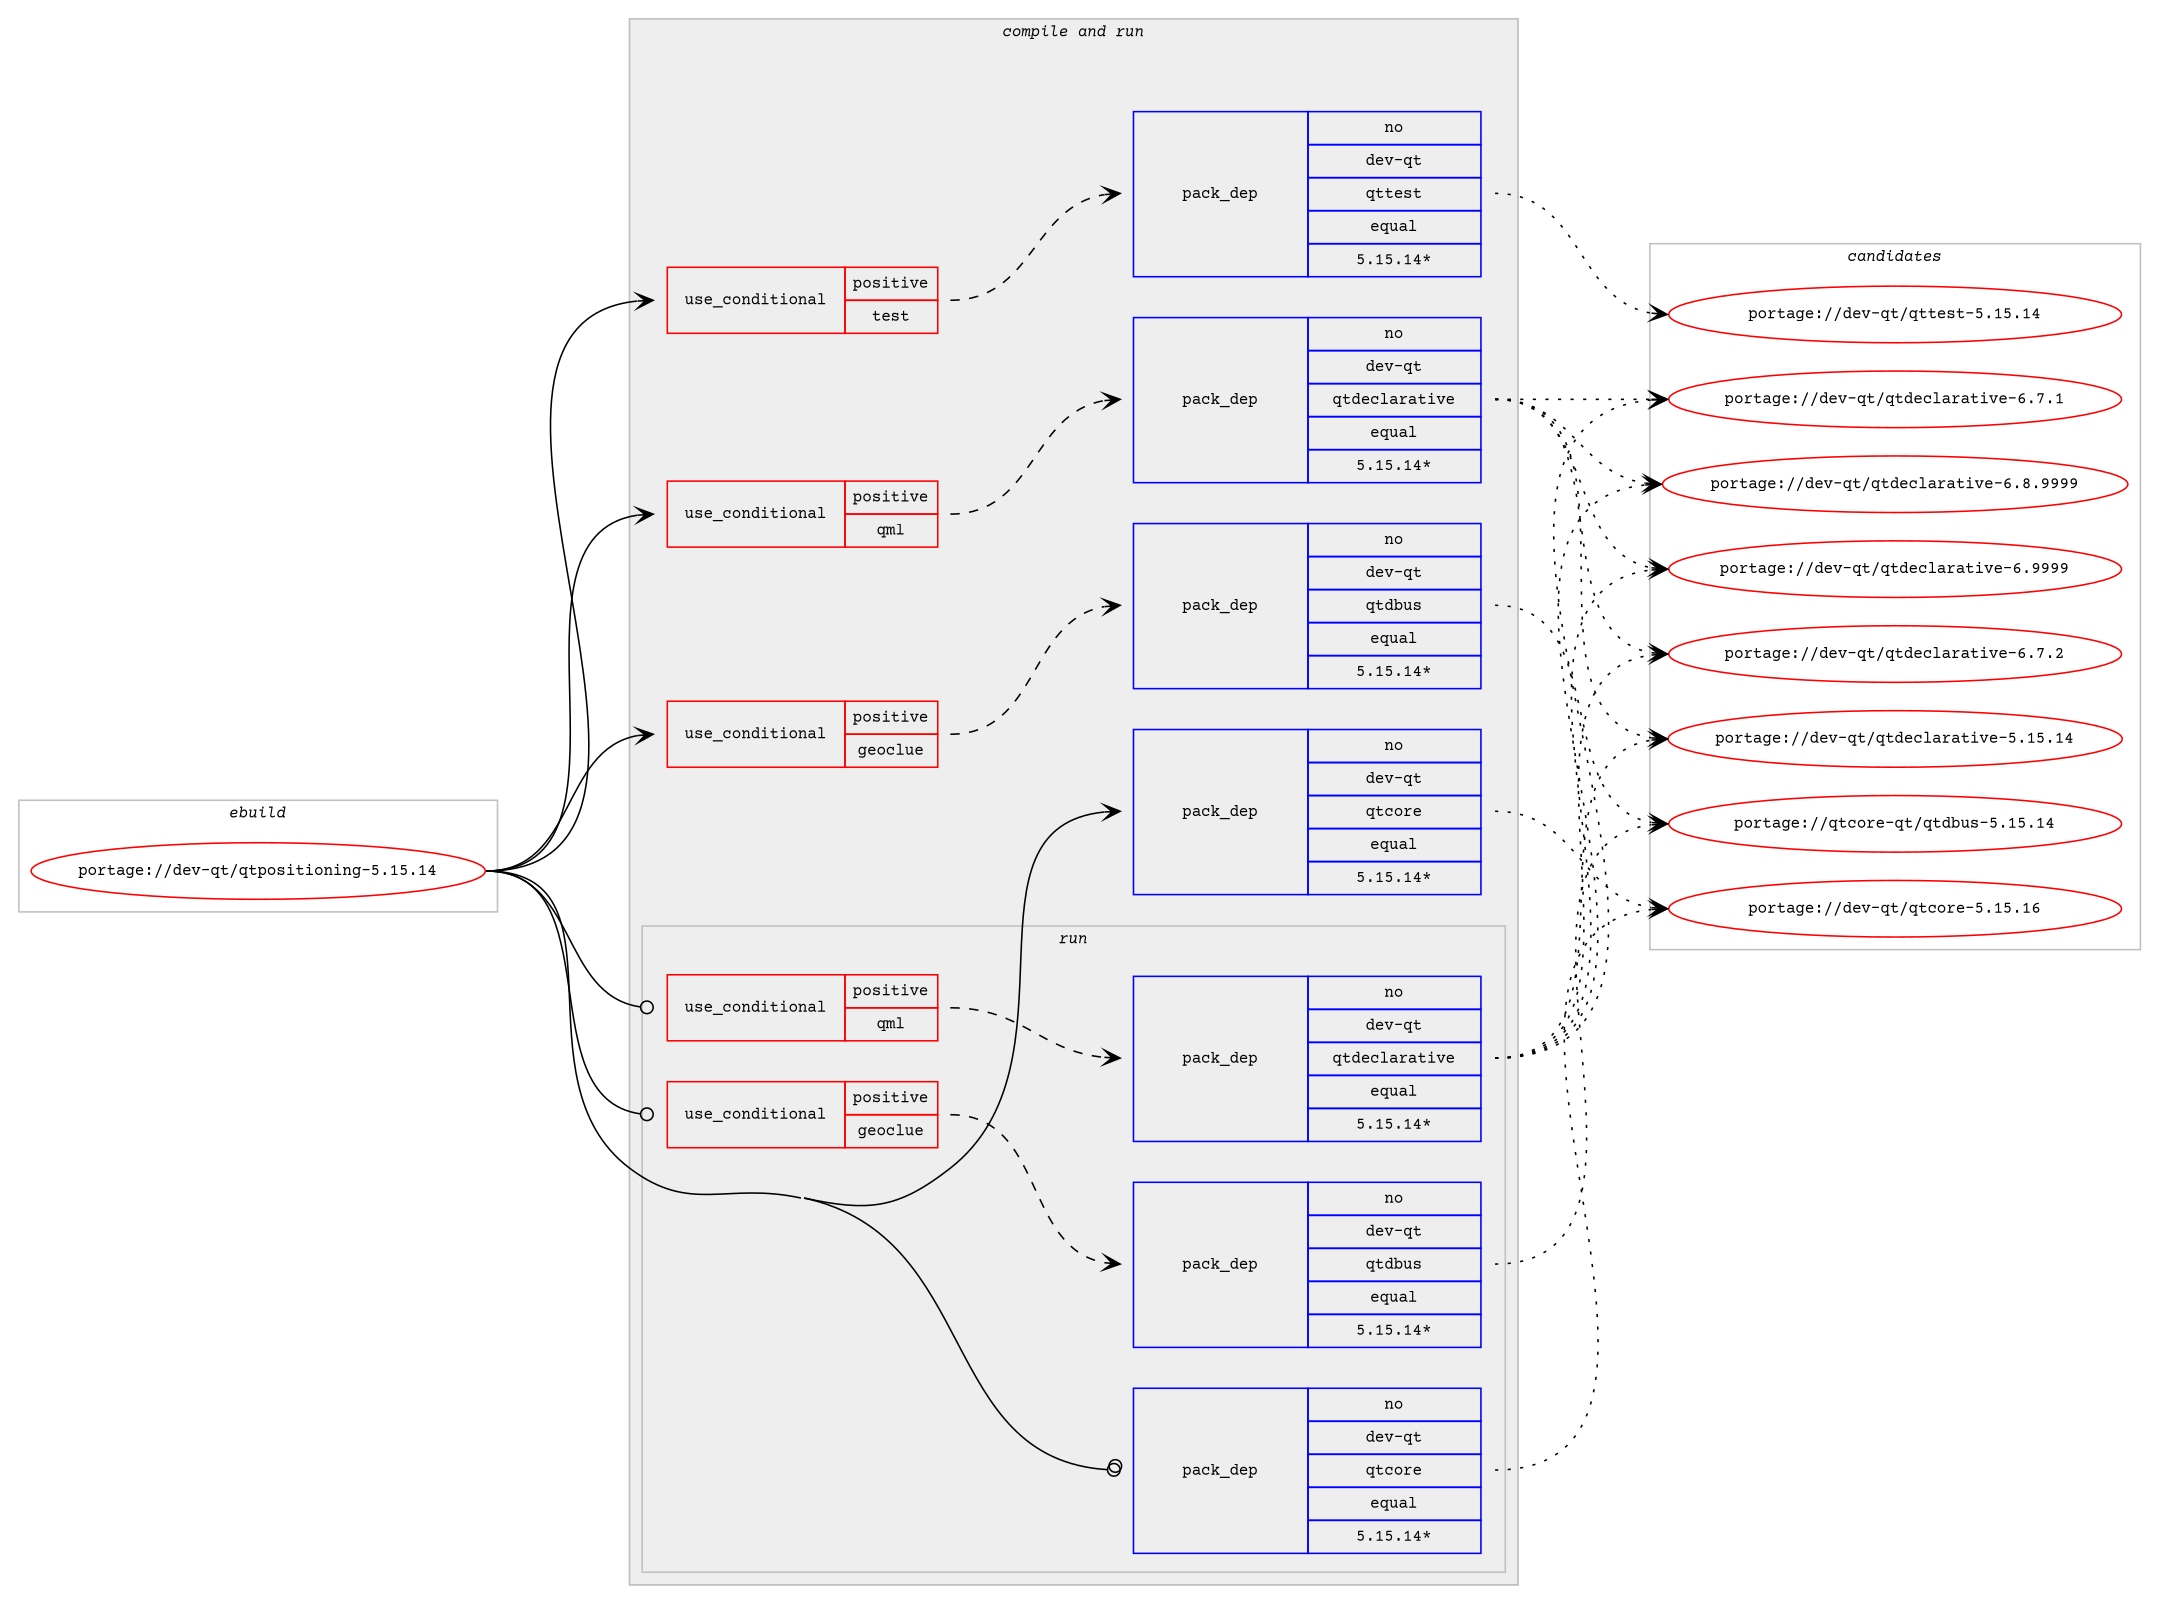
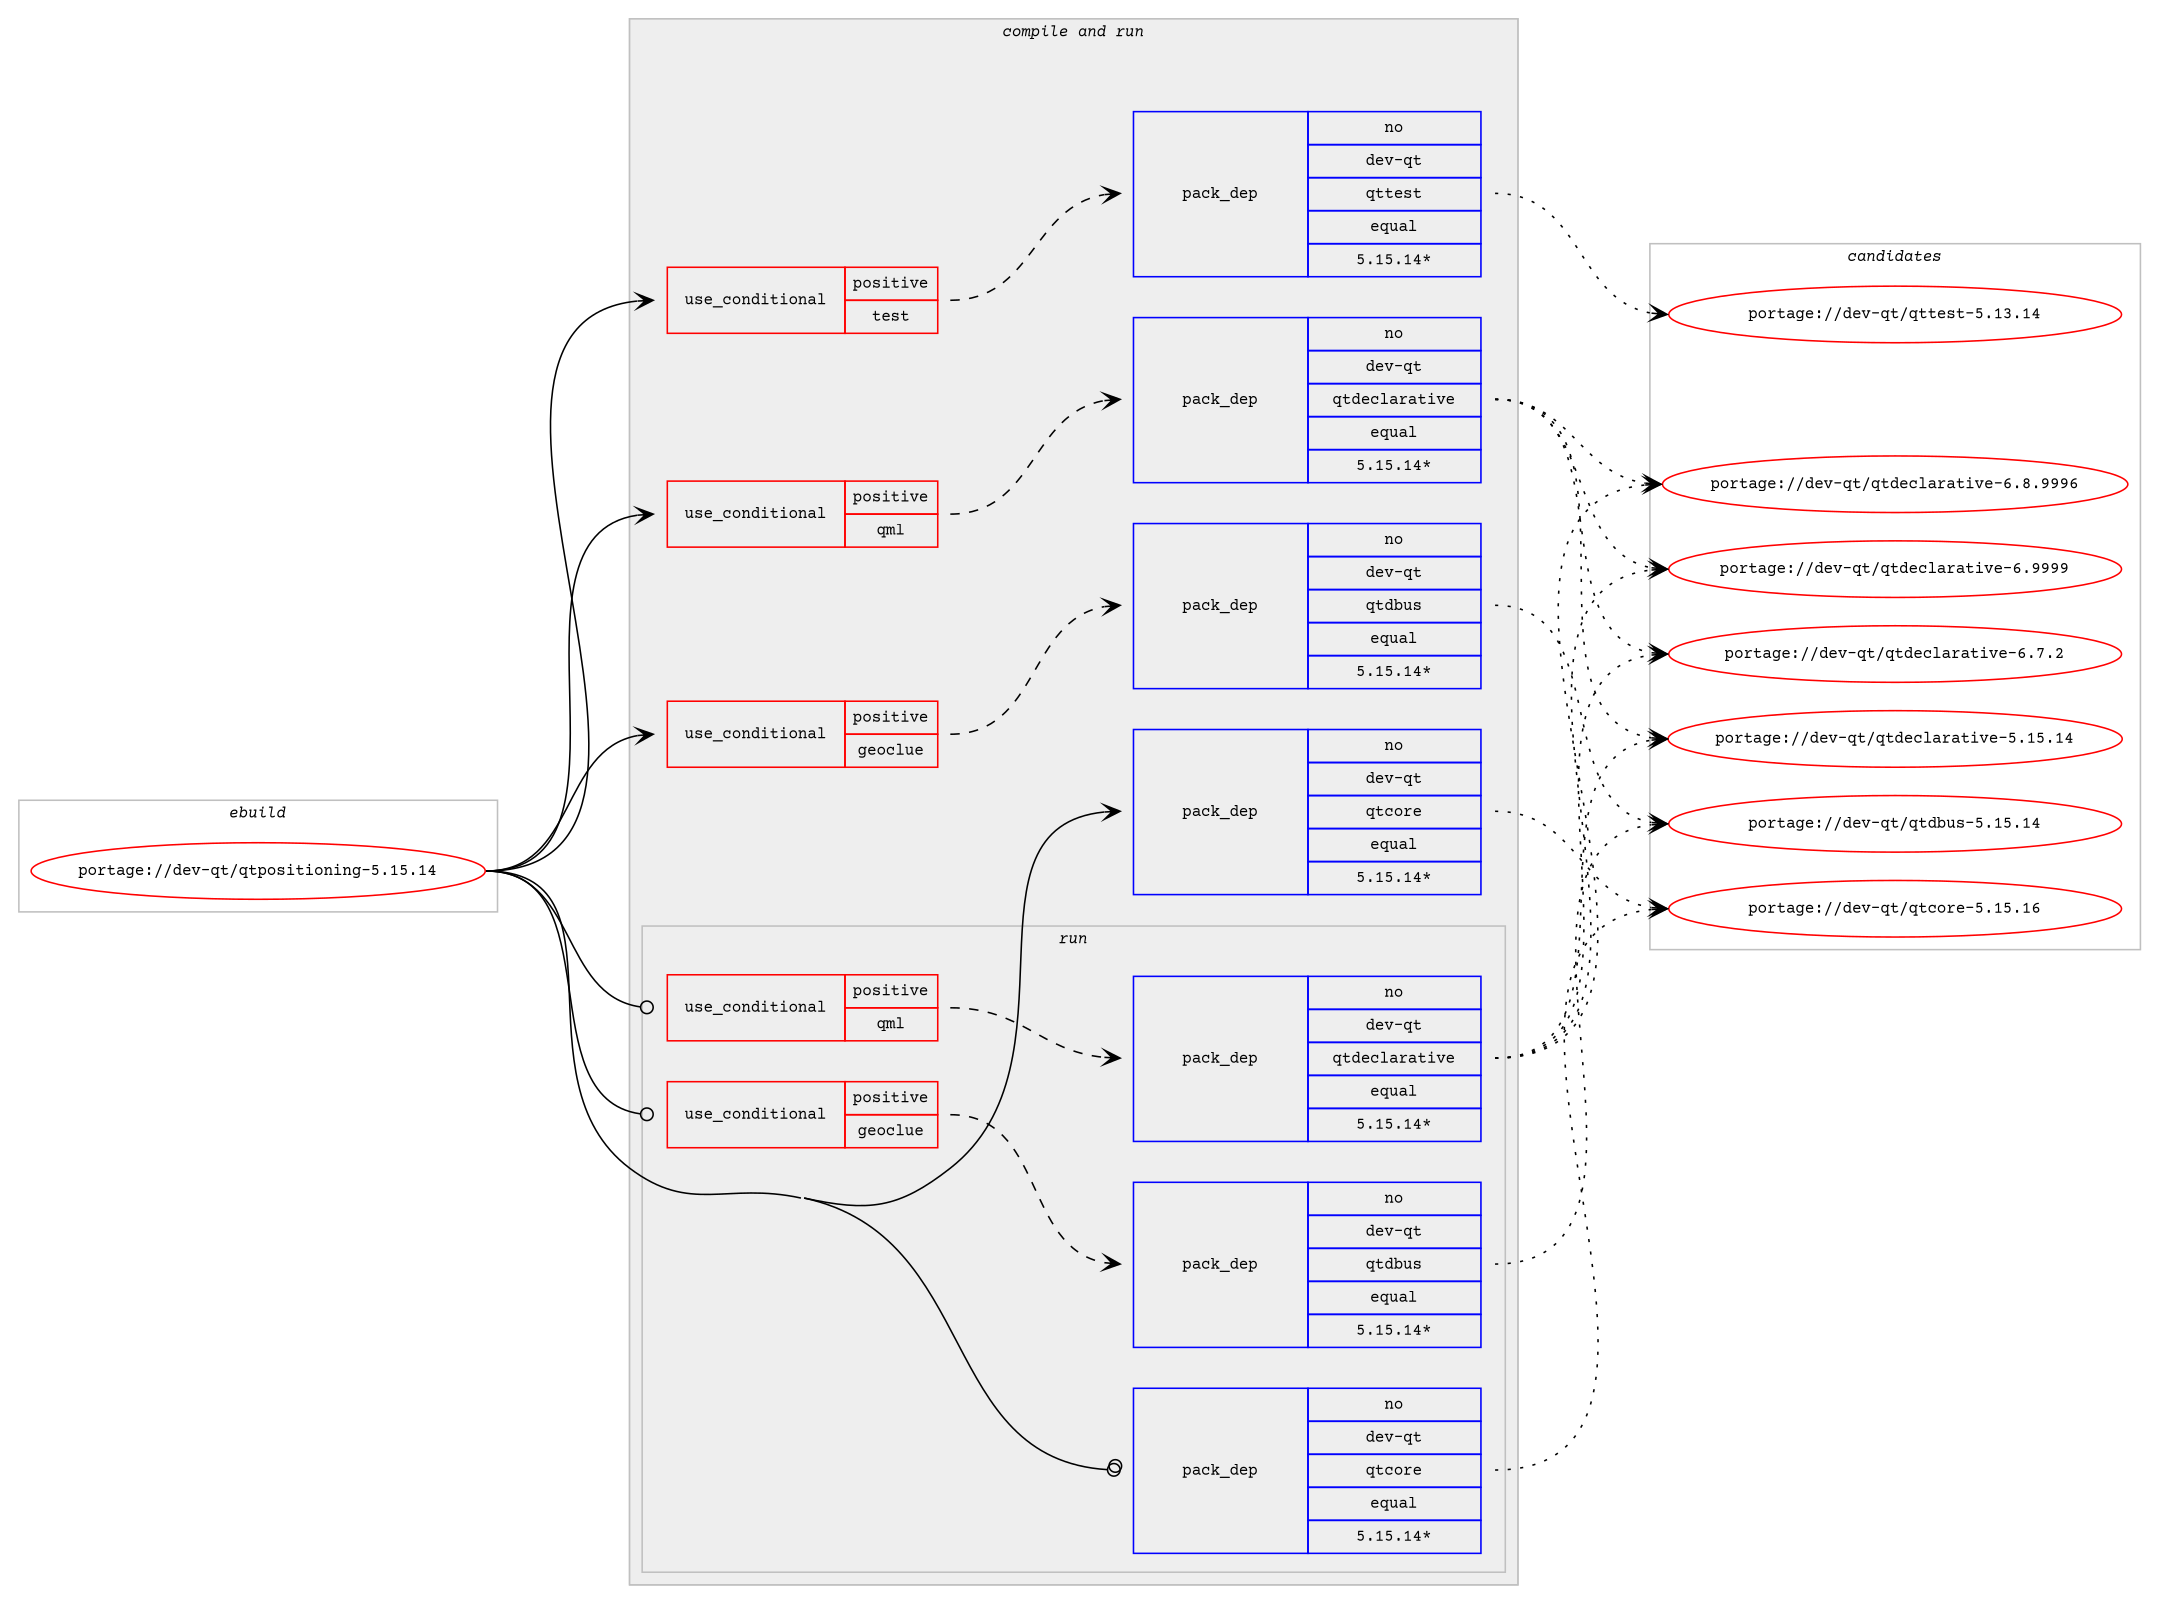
node "portage://dev-qt/qttest-5.15.14": label "portage://dev-qt/qttest-5.15.14" -> "portage://dev-qt/qttest-5.13.14"
node "portage://dev-qt/qtdeclarative-6.7.1": removed
node "portage://dev-qt/qtdeclarative-6.8.9999": label "portage://dev-qt/qtdeclarative-6.8.9999" -> "portage://dev-qt/qtdeclarative-6.8.9996"
node "portage://qtcore-qt/qtdbus-5.15.14": label "portage://qtcore-qt/qtdbus-5.15.14" -> "portage://dev-qt/qtdbus-5.15.14"
